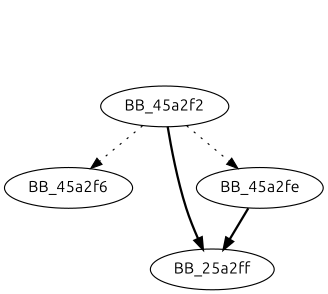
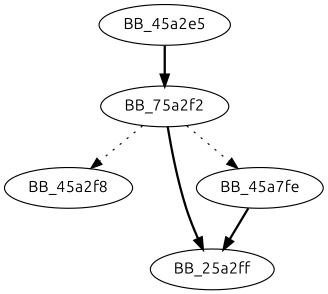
node "BB_45a2e5": added
node "BB_45a2f2": label "BB_45a2f2" -> "BB_75a2f2"
node "BB_45a2f6": label "BB_45a2f6" -> "BB_45a2f8"
node "BB_45a2fe": label "BB_45a2fe" -> "BB_45a7fe"
